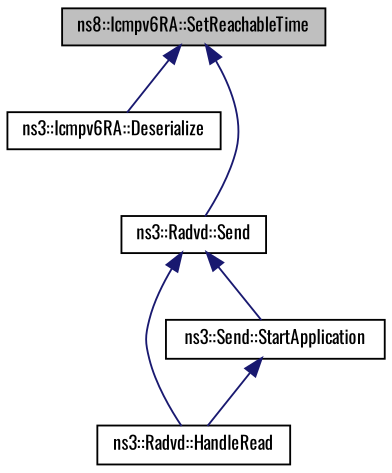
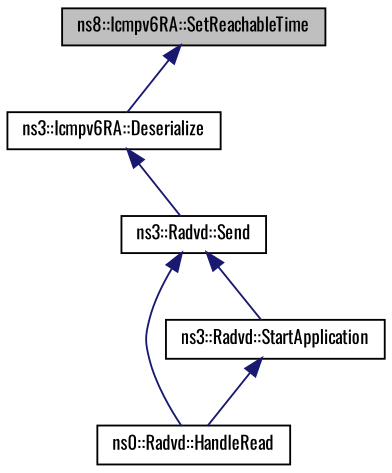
edge "ns3::Radvd::Send" -> "ns8::Icmpv6RA::SetReachableTime": now "ns3::Radvd::Send" -> "ns3::Icmpv6RA::Deserialize"
node "ns3::Send::StartApplication": label "ns3::Send::StartApplication" -> "ns3::Radvd::StartApplication"
node "ns3::Radvd::HandleRead": label "ns3::Radvd::HandleRead" -> "ns0::Radvd::HandleRead"
